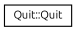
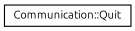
node "Quit::Quit": label "Quit::Quit" -> "Communication::Quit"
